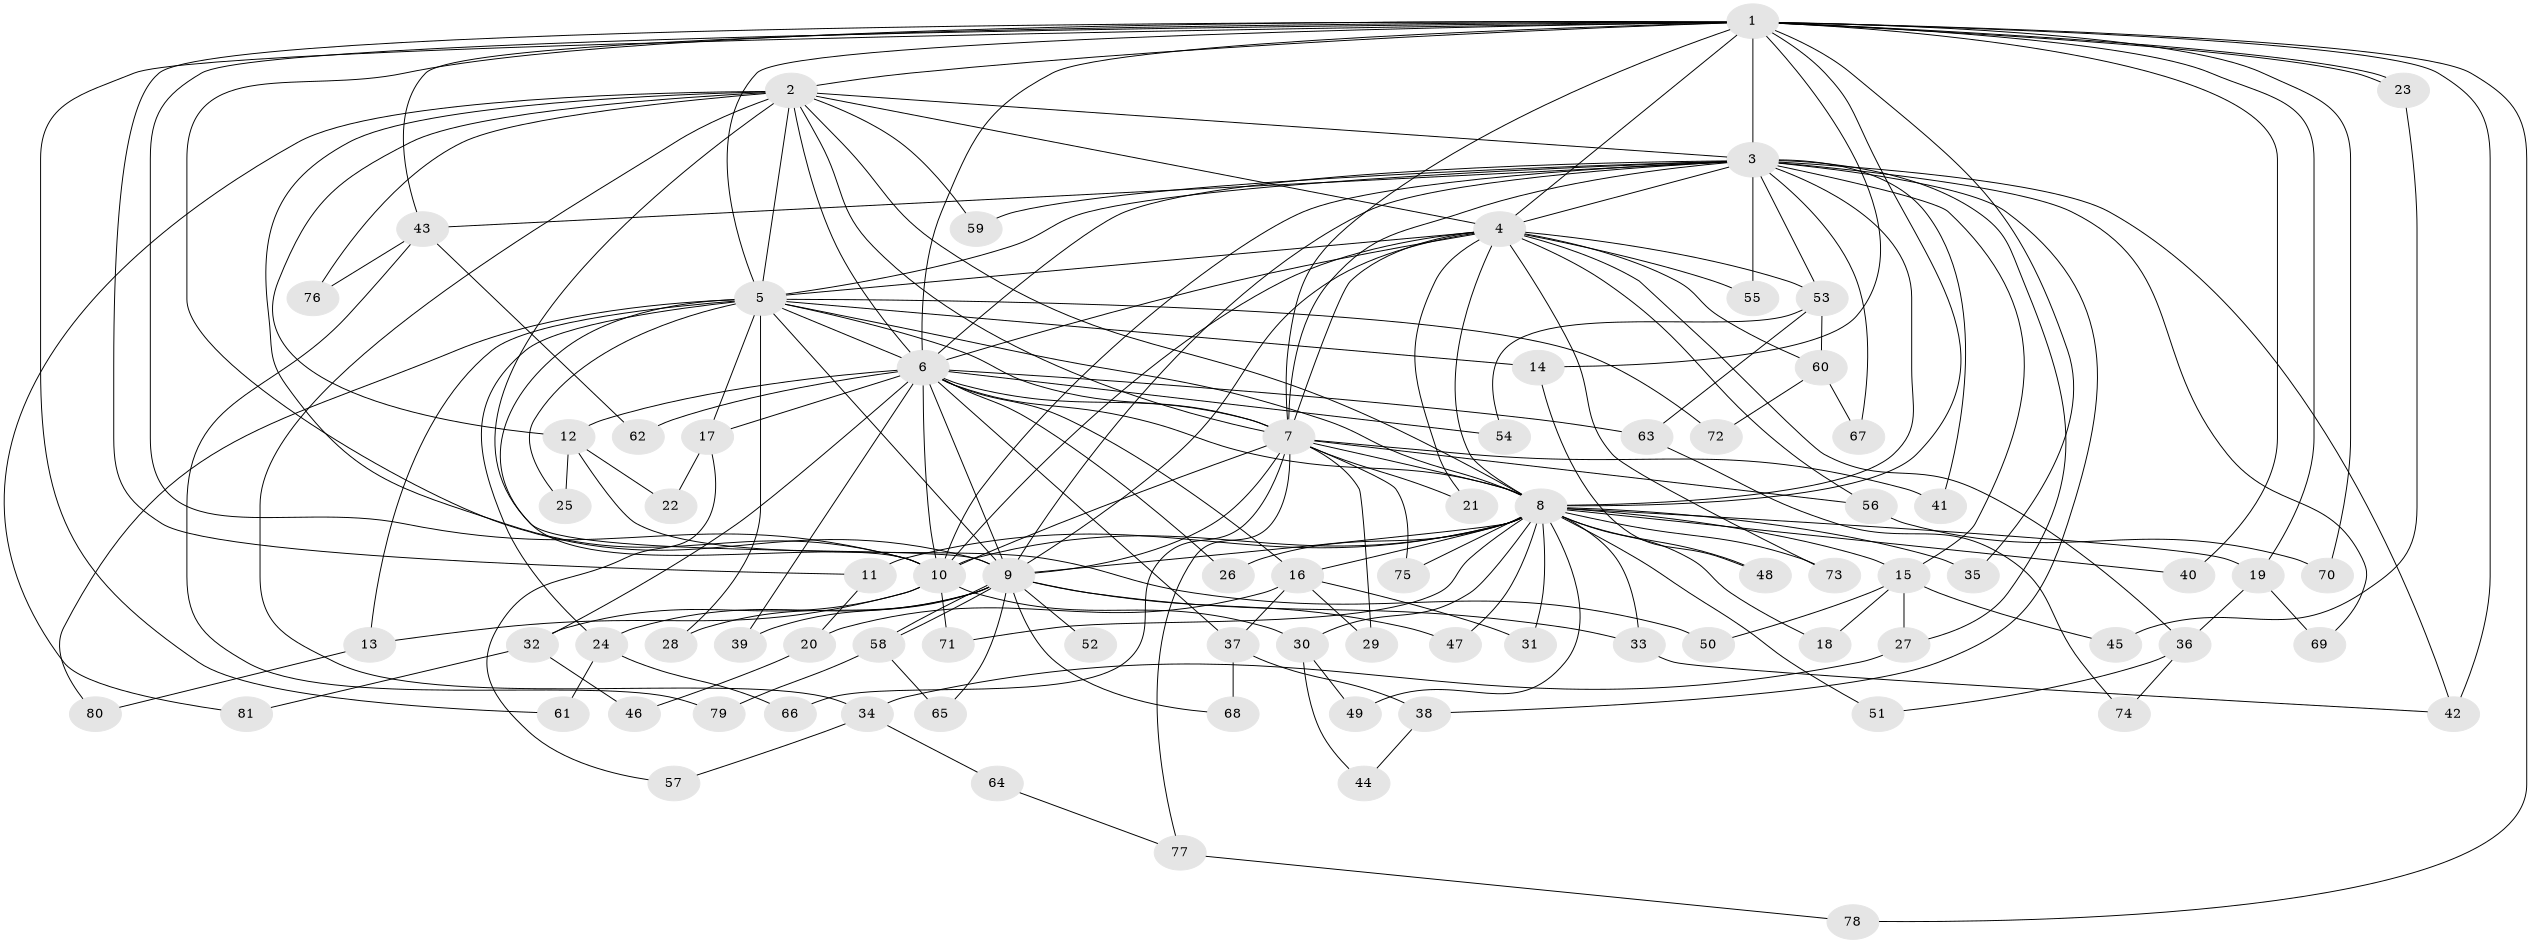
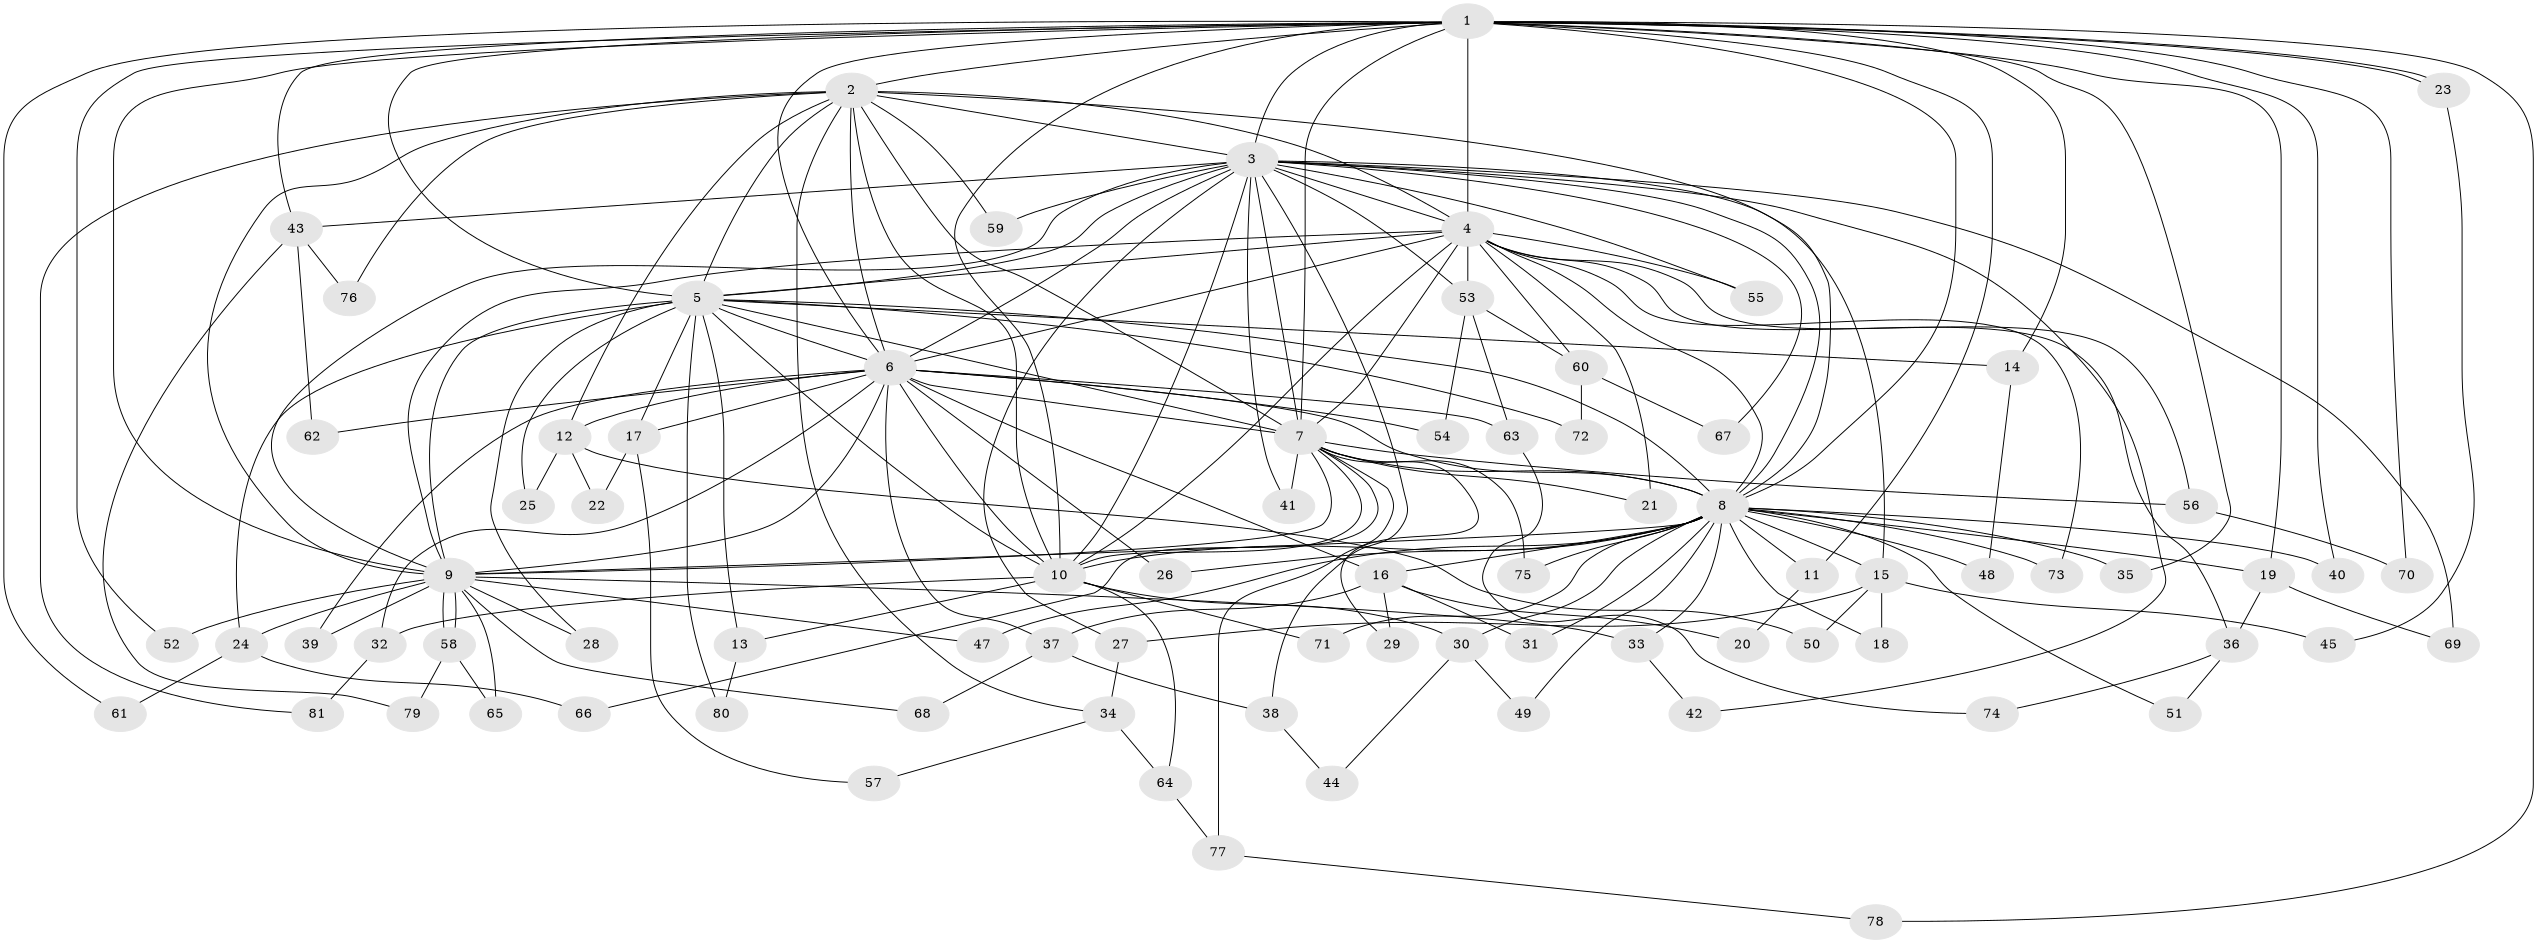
edge "1" -- "42": now "1" -- "52"
edge "10" -- "64": added
node "46": removed
